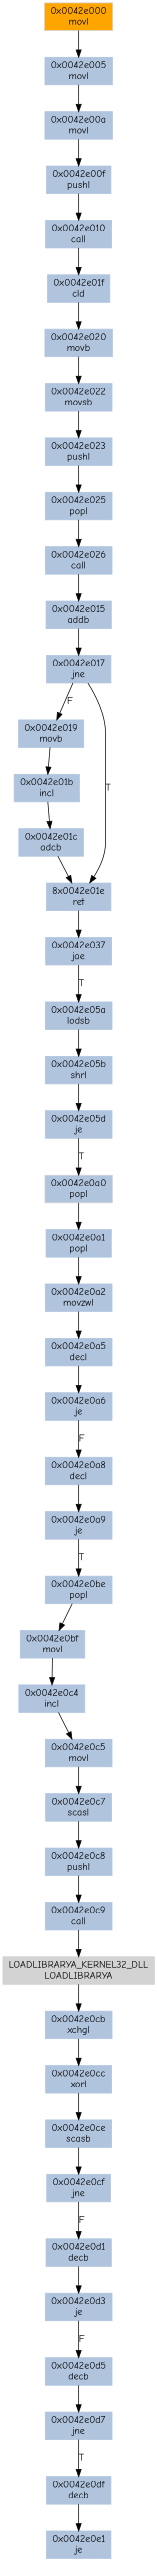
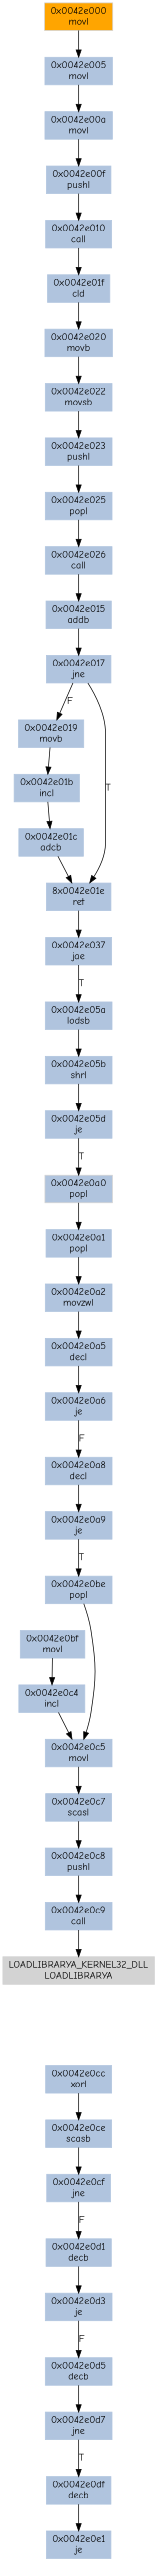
edge "0x0042e0be popl" -> "0x0042e0bf movl": now "0x0042e0be popl" -> "0x0042e0c5 movl"
node "0x0042e0cb xchgl": removed
